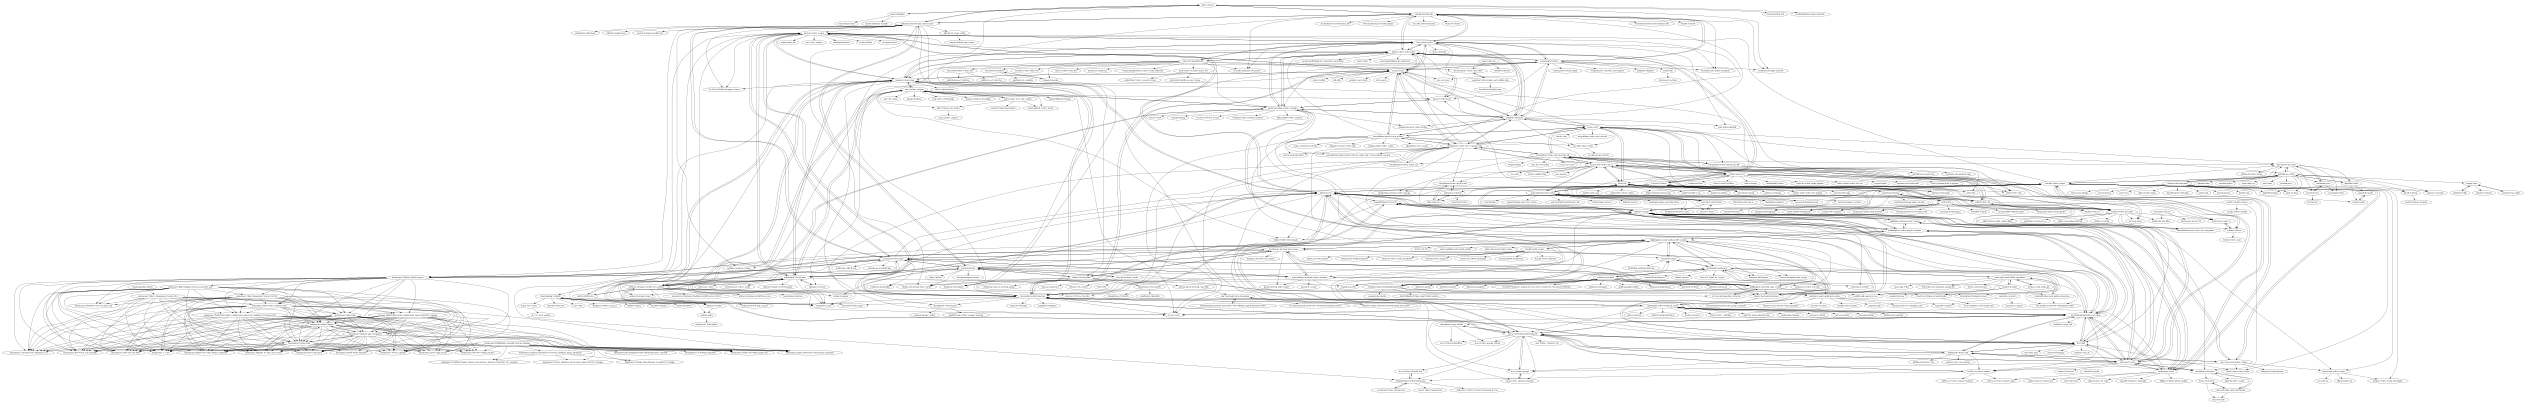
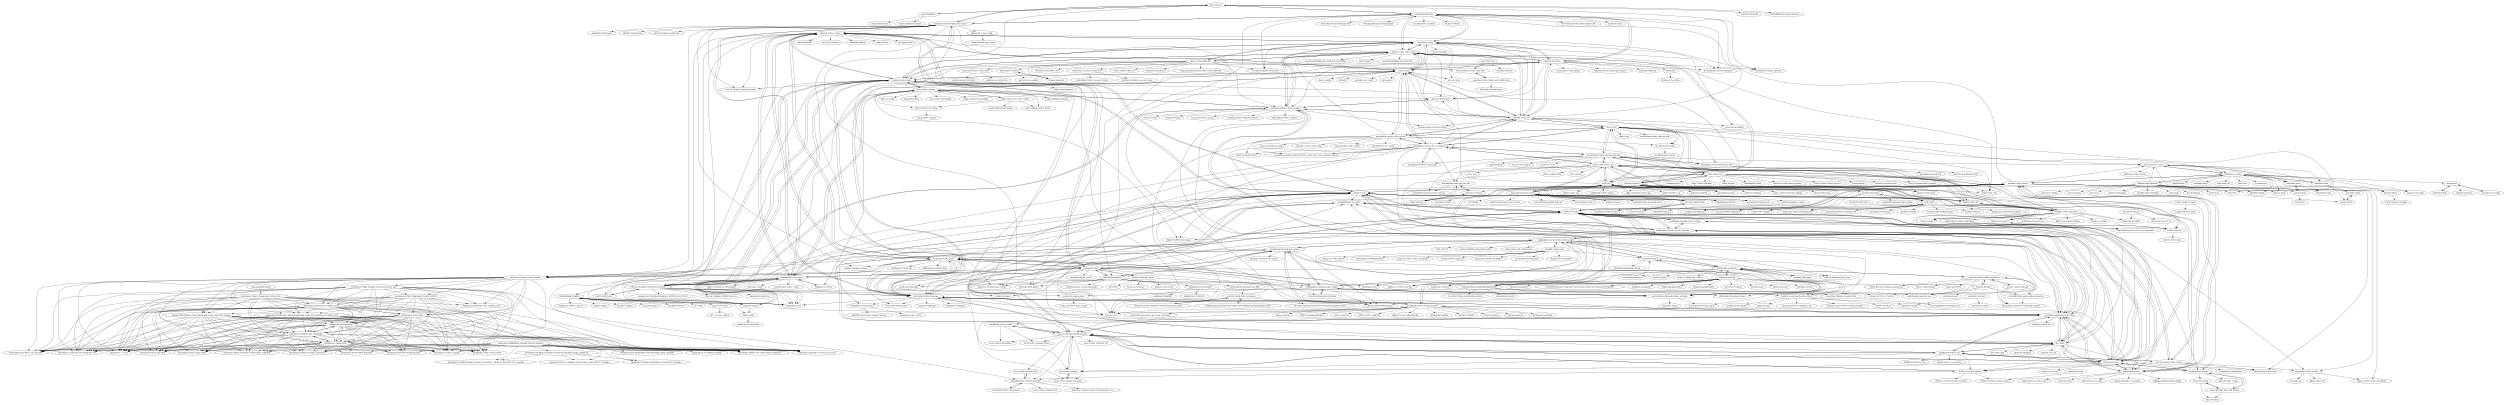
node "hailoc12/docbao": removed
node "anfederico/clairvoyant": label "anfederico/clairvoyant" -> "jito/clairvoyant"
node "PacktPublishing/Python-Social-Media-Analytics": label "PacktPublishing/Python-Social-Media-Analytics" -> "TweetPony/Python-Social-Media-Analytics"
